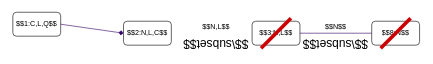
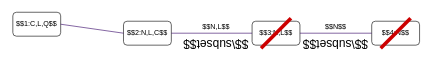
edge "$$1:C,L,Q$$" -> "$$2:N,L,C$$": arrowhead diamond -> none
edge "$$2:N,L,C$$" -- "$$3:N,L$$": added
node "$$8:N$$": label "$$8:N$$" -> "$$4:N$$"
